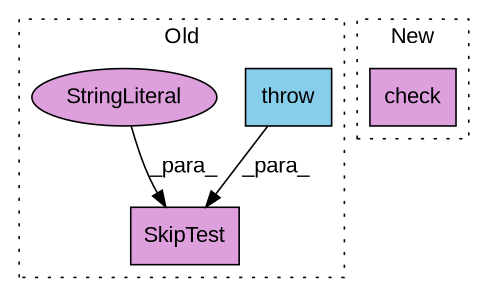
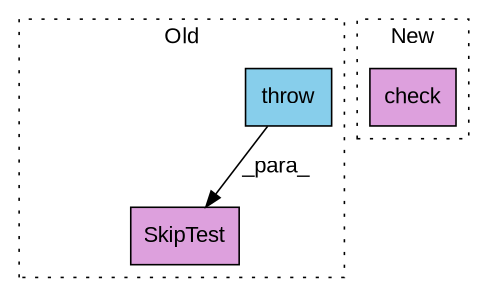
node "StringLiteral": removed
